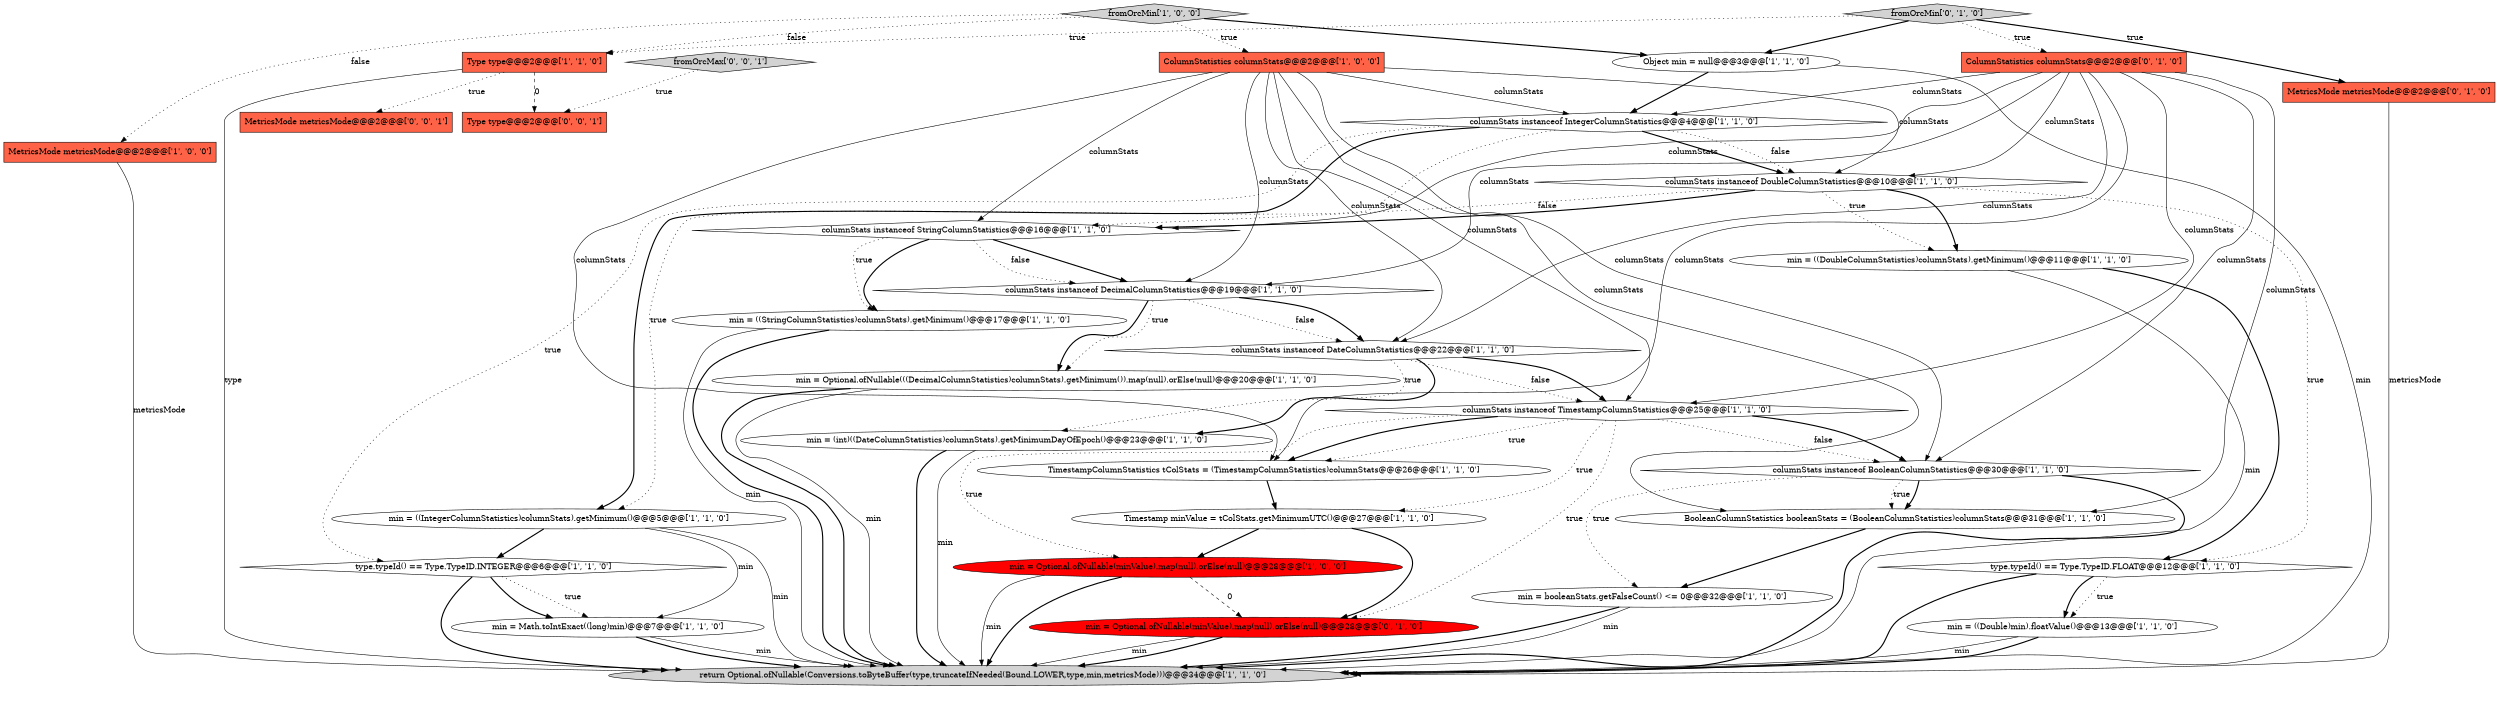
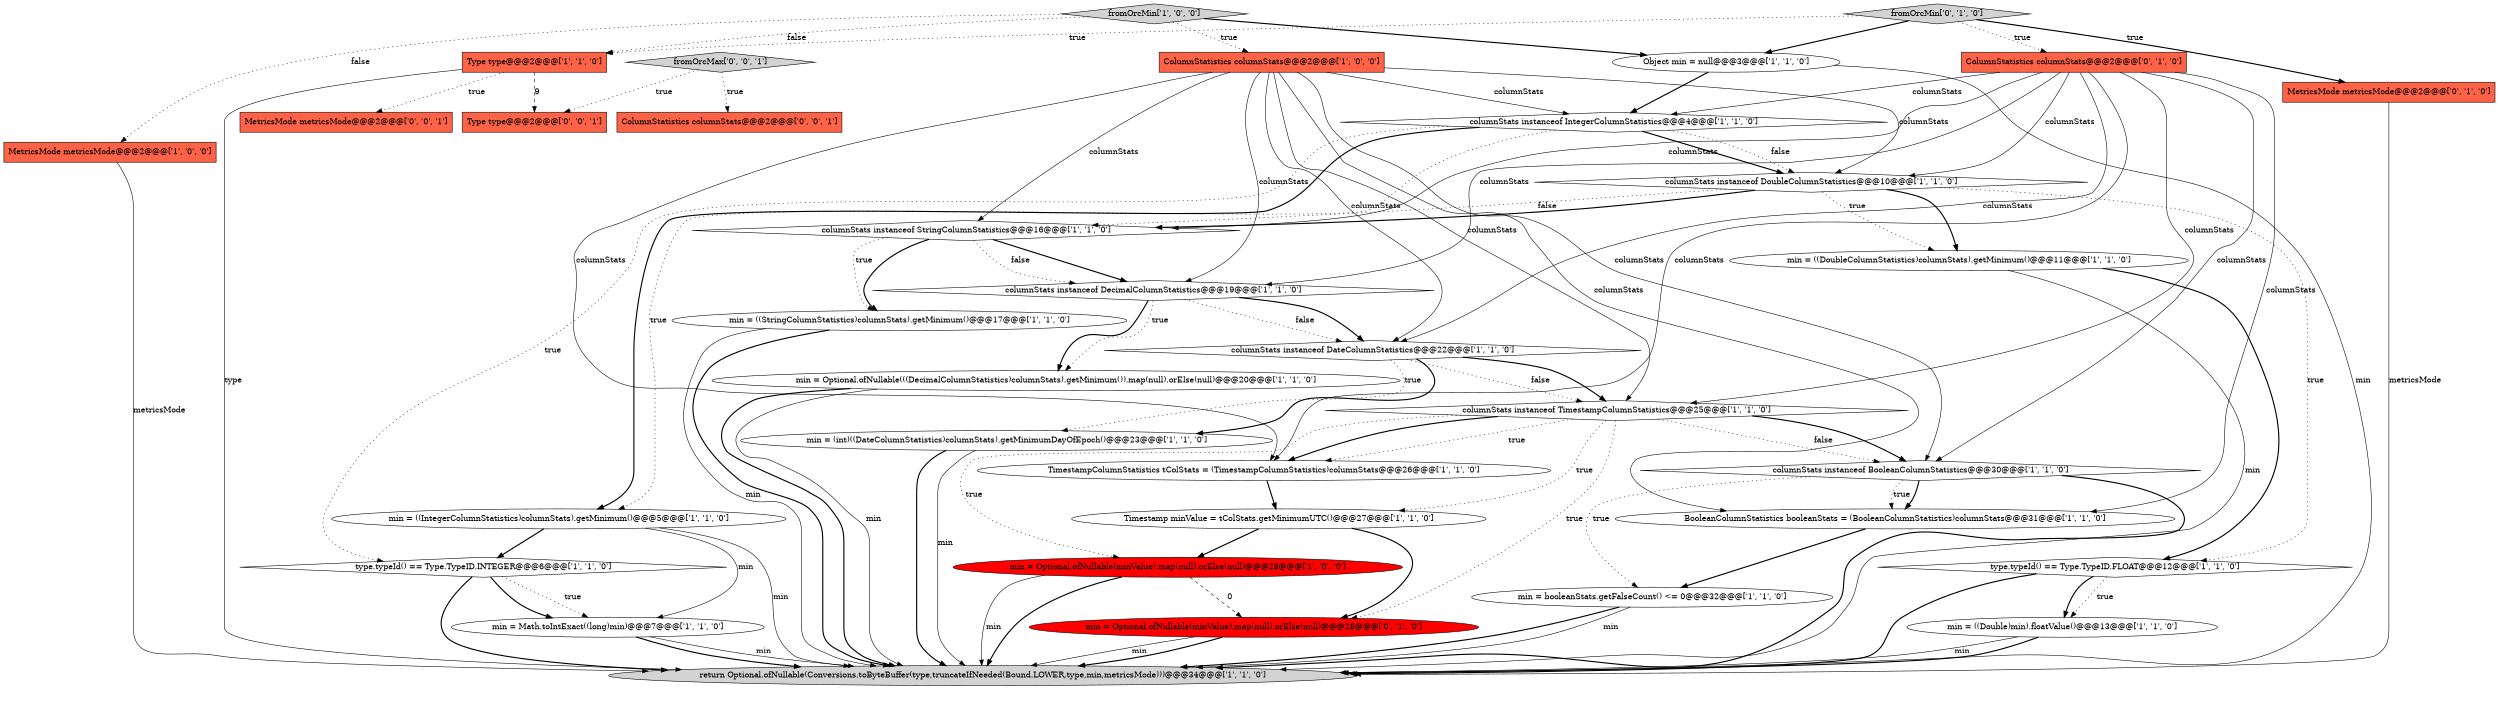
edge "Type type@@@2@@@['1', '1', '0']" -> "Type type@@@2@@@['0', '0', '1']": label "0" -> "9"
node "ColumnStatistics columnStats@@@2@@@['0', '0', '1']": added
